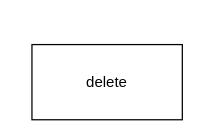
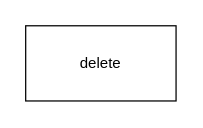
node "delete": moved (107, 82) -> (101, 63)
